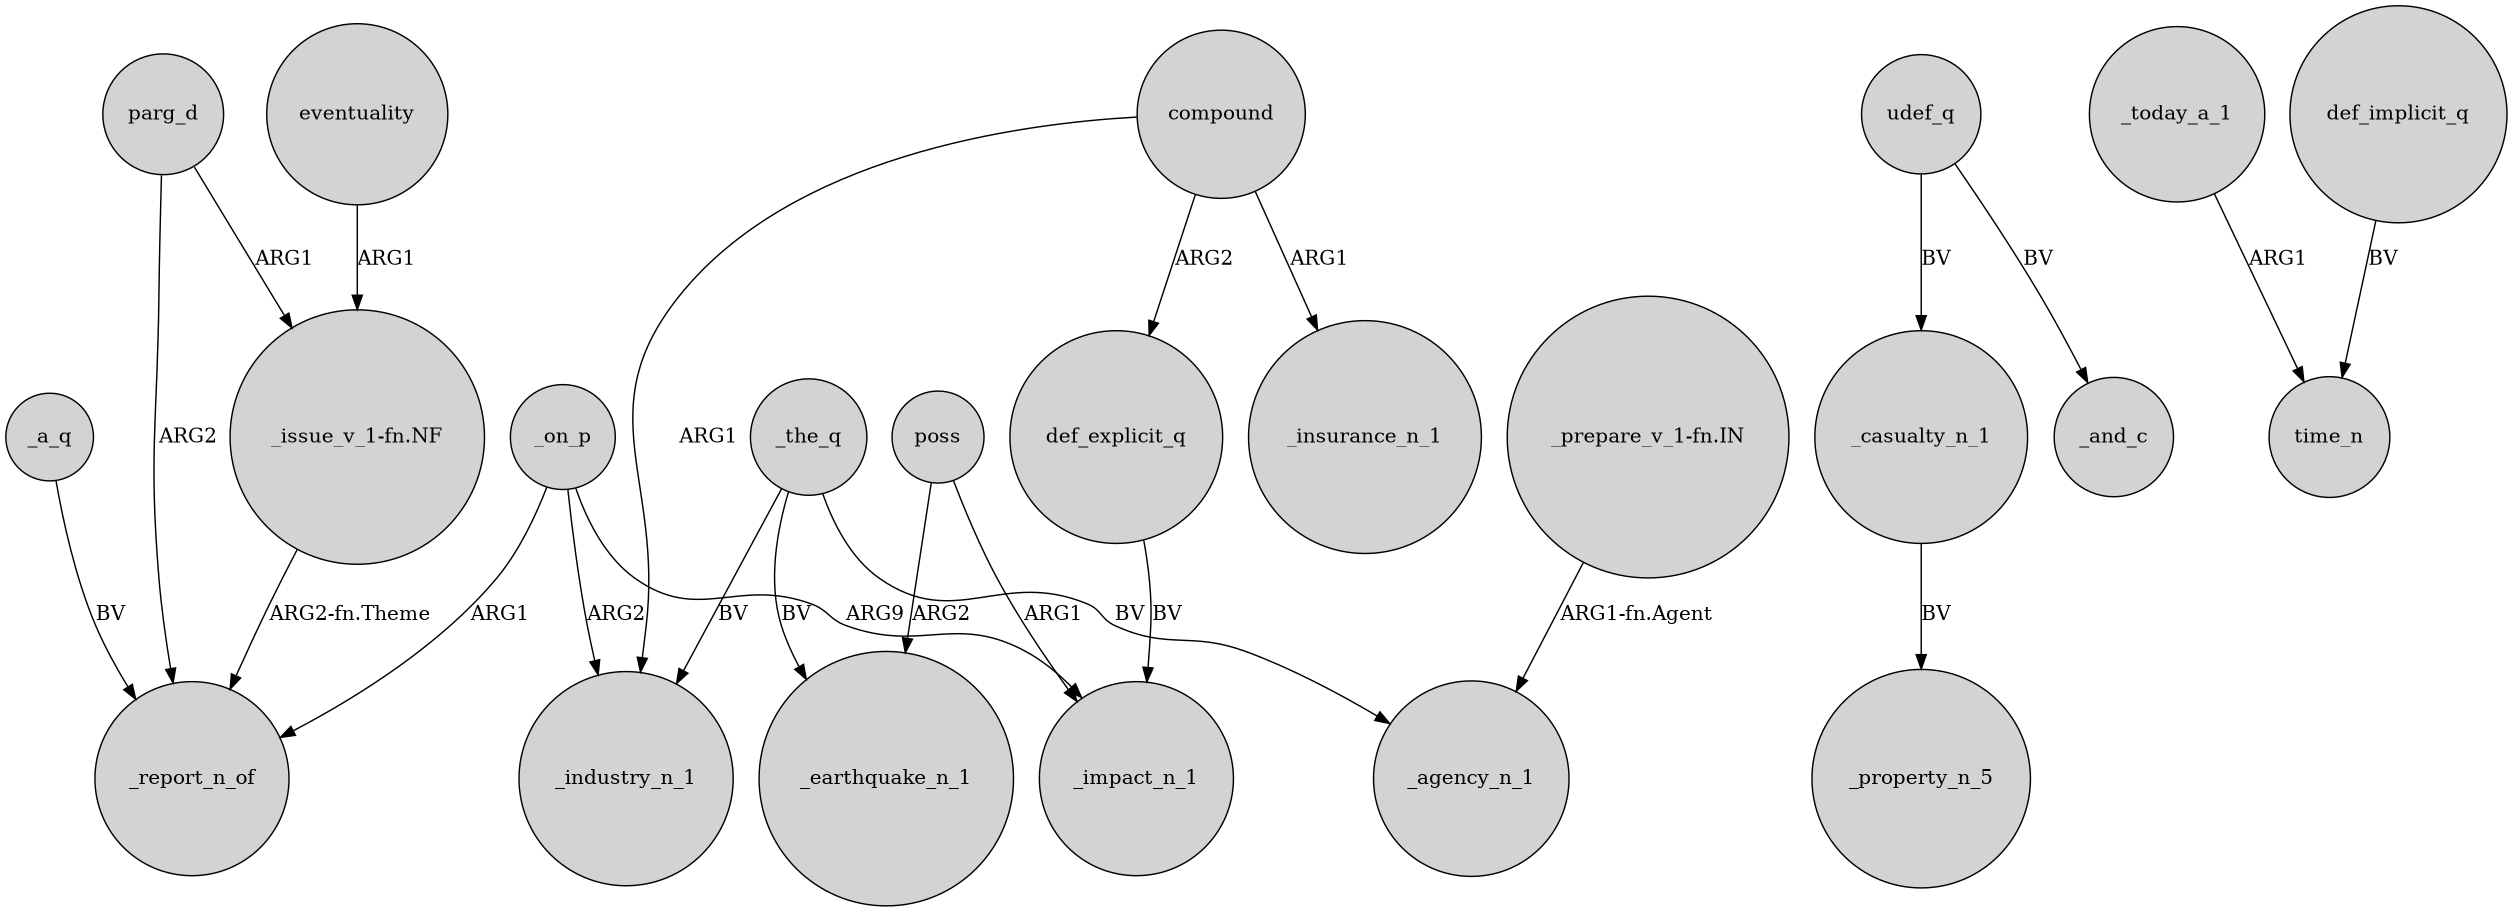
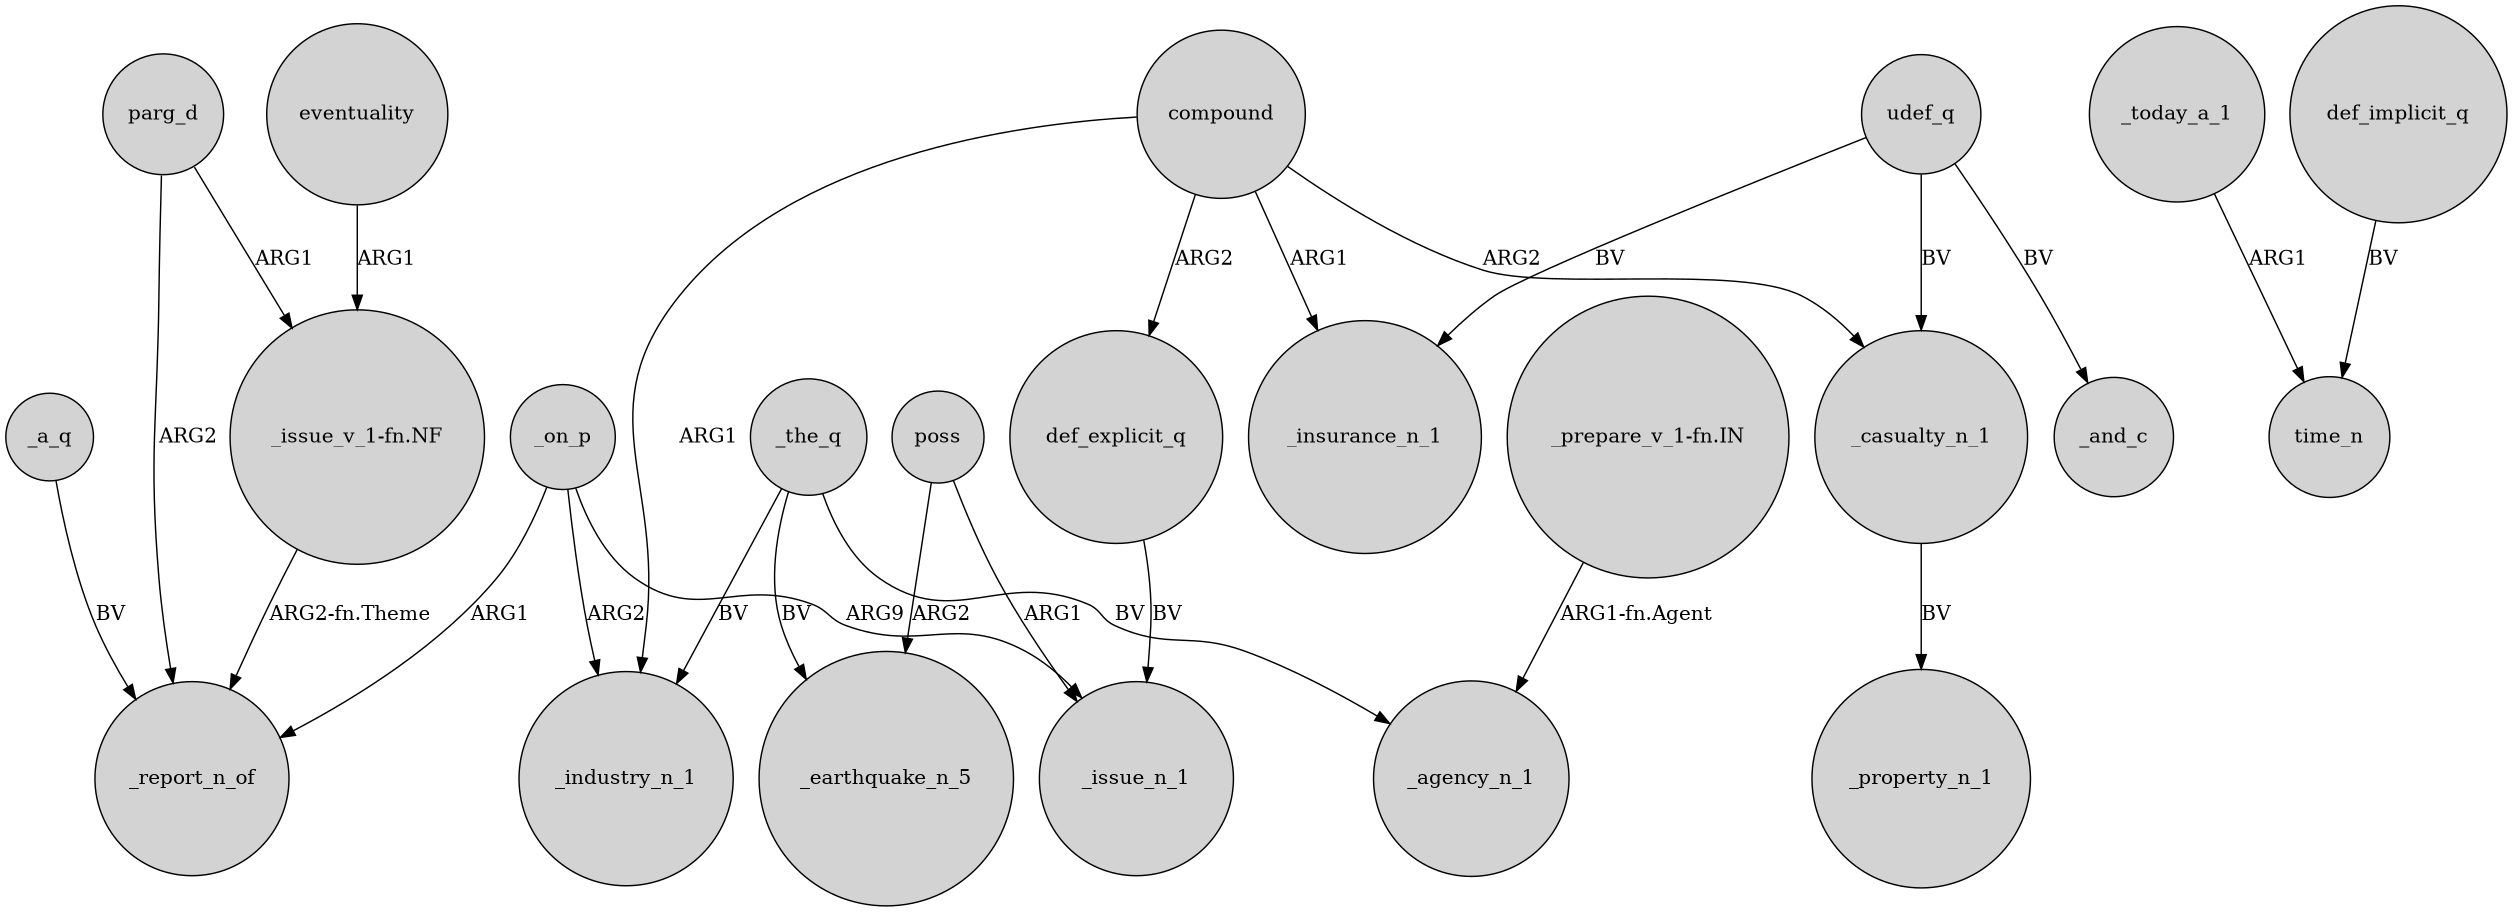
edge "udef_q" -> "_insurance_n_1": added, label "BV"
edge "compound" -> "_casualty_n_1": added, label "ARG2"
node "_earthquake_n_1": label "_earthquake_n_1" -> "_earthquake_n_5"
node "_impact_n_1": label "_impact_n_1" -> "_issue_n_1"
node "_property_n_5": label "_property_n_5" -> "_property_n_1"
